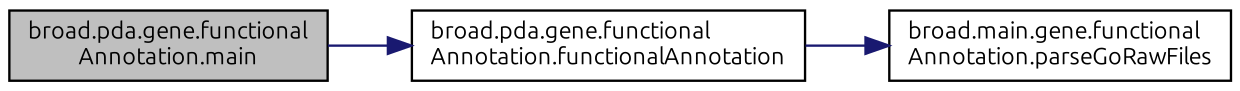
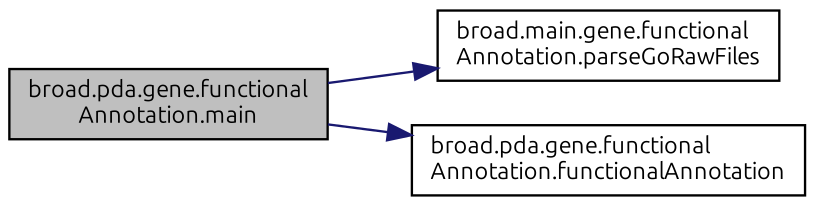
edge "broad.pda.gene.functional Annotation.functionalAnnotation" -> "broad.main.gene.functional Annotation.parseGoRawFiles": now "broad.pda.gene.functional Annotation.main" -> "broad.main.gene.functional Annotation.parseGoRawFiles"
